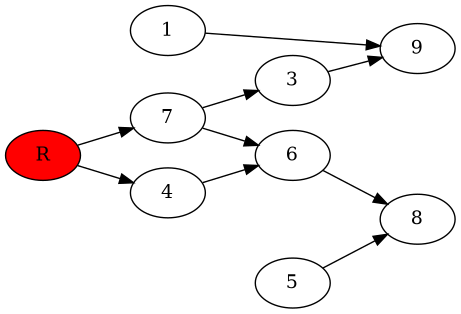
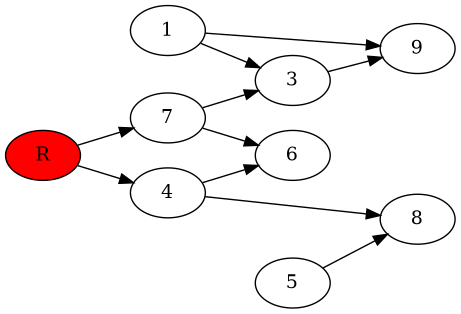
edge "1" -> "3": added
edge "6" -> "8": now "4" -> "8"
